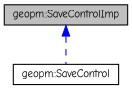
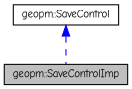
edge "geopm::SaveControl" -> "geopm::SaveControlImp": reversed
